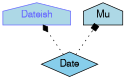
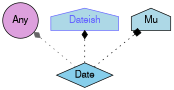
node "Any": added
